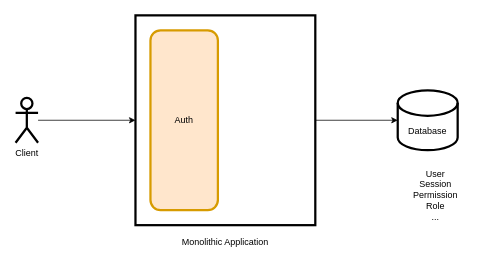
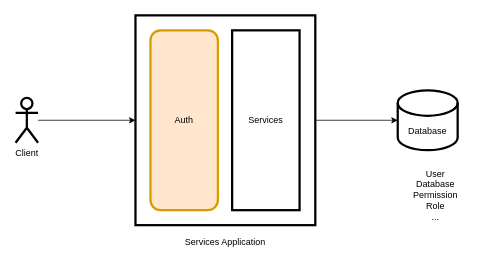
node "Services": added
node "User Session Permission Role ...": label "User Session Permission Role ..." -> "User Database Permission Role ..."
node "Monolithic Application": label "Monolithic Application" -> "Services Application"
